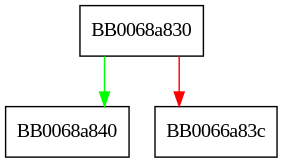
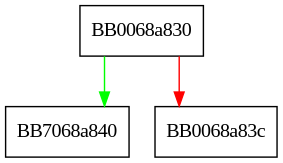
node "BB0068a840": label "BB0068a840" -> "BB7068a840"
node "BB0066a83c": label "BB0066a83c" -> "BB0068a83c"
